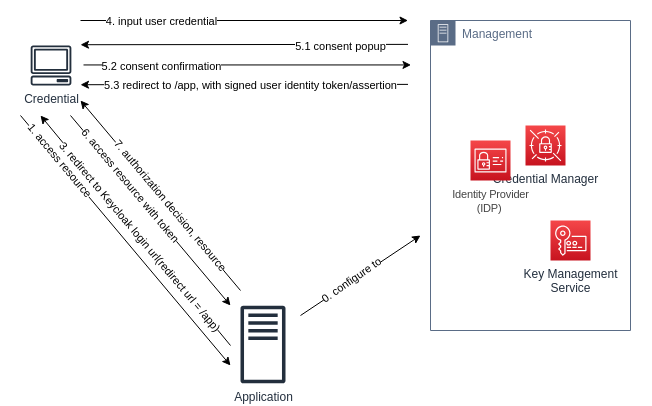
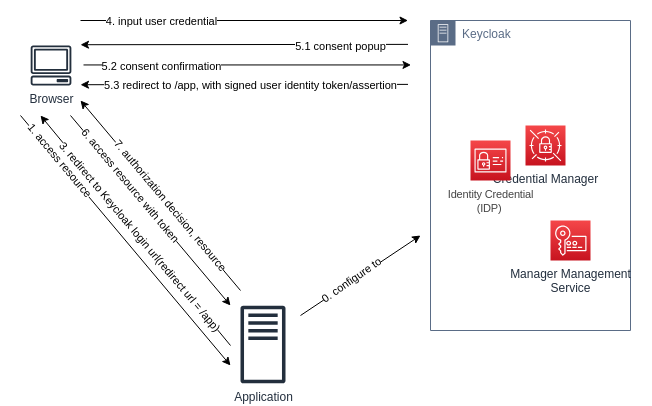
node "Management": label "Management" -> "Keycloak"
node "Credential": label "Credential" -> "Browser"
node "Identity Provider (IDP)": label "Identity Provider (IDP)" -> "Identity Credential (IDP)"
node "Key Management Service": label "Key Management Service" -> "Manager Management Service"
